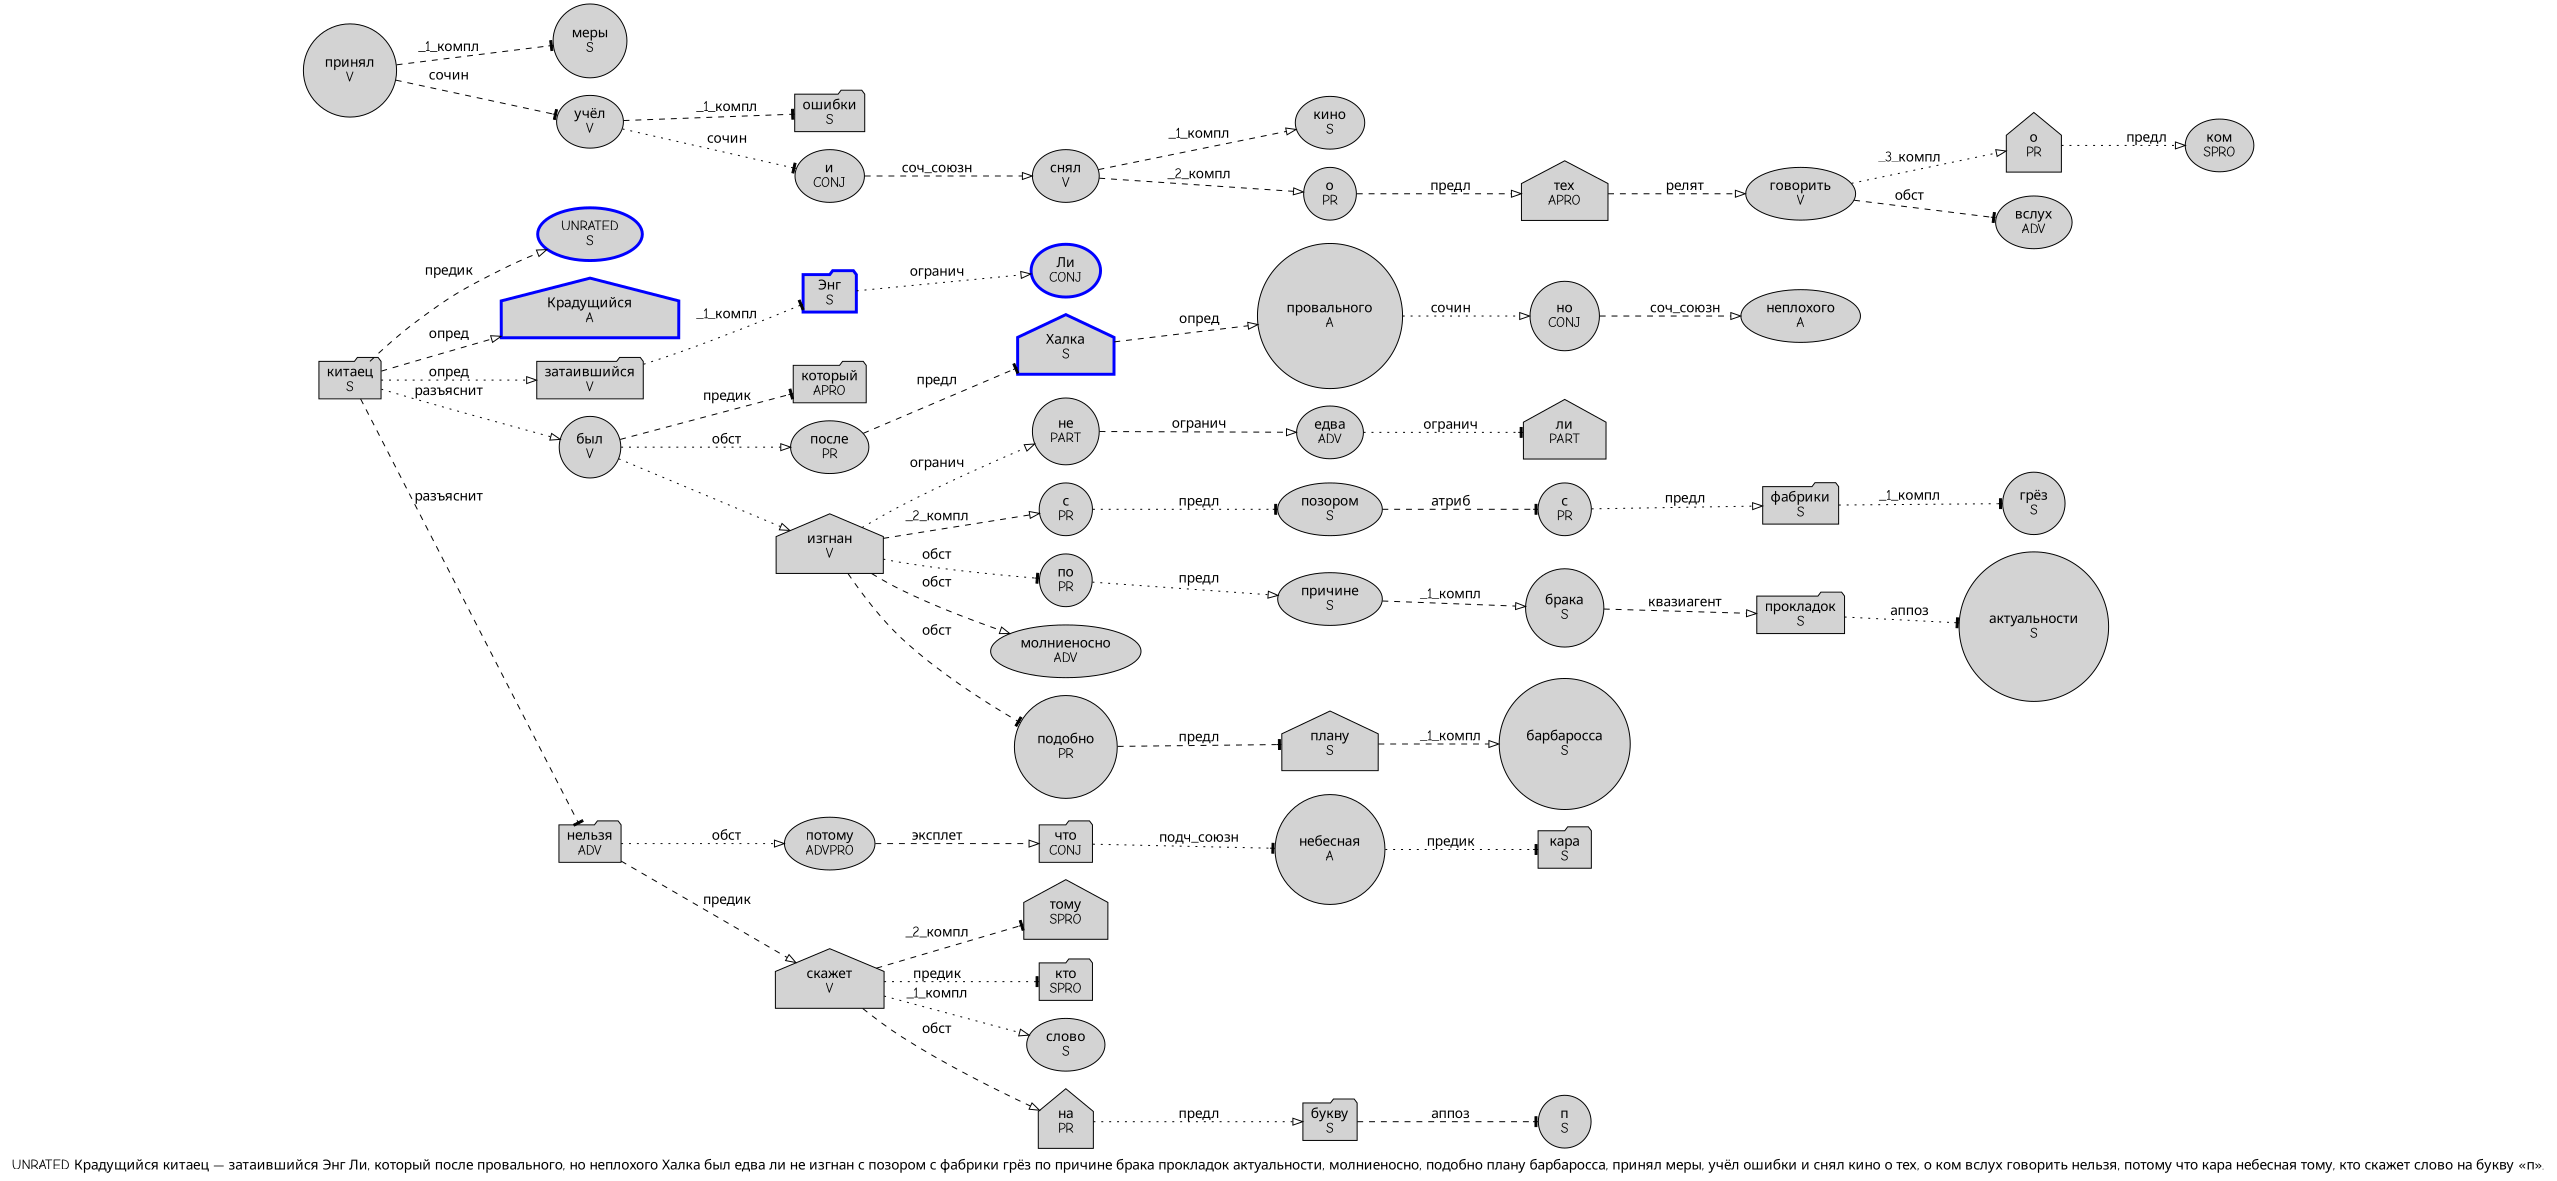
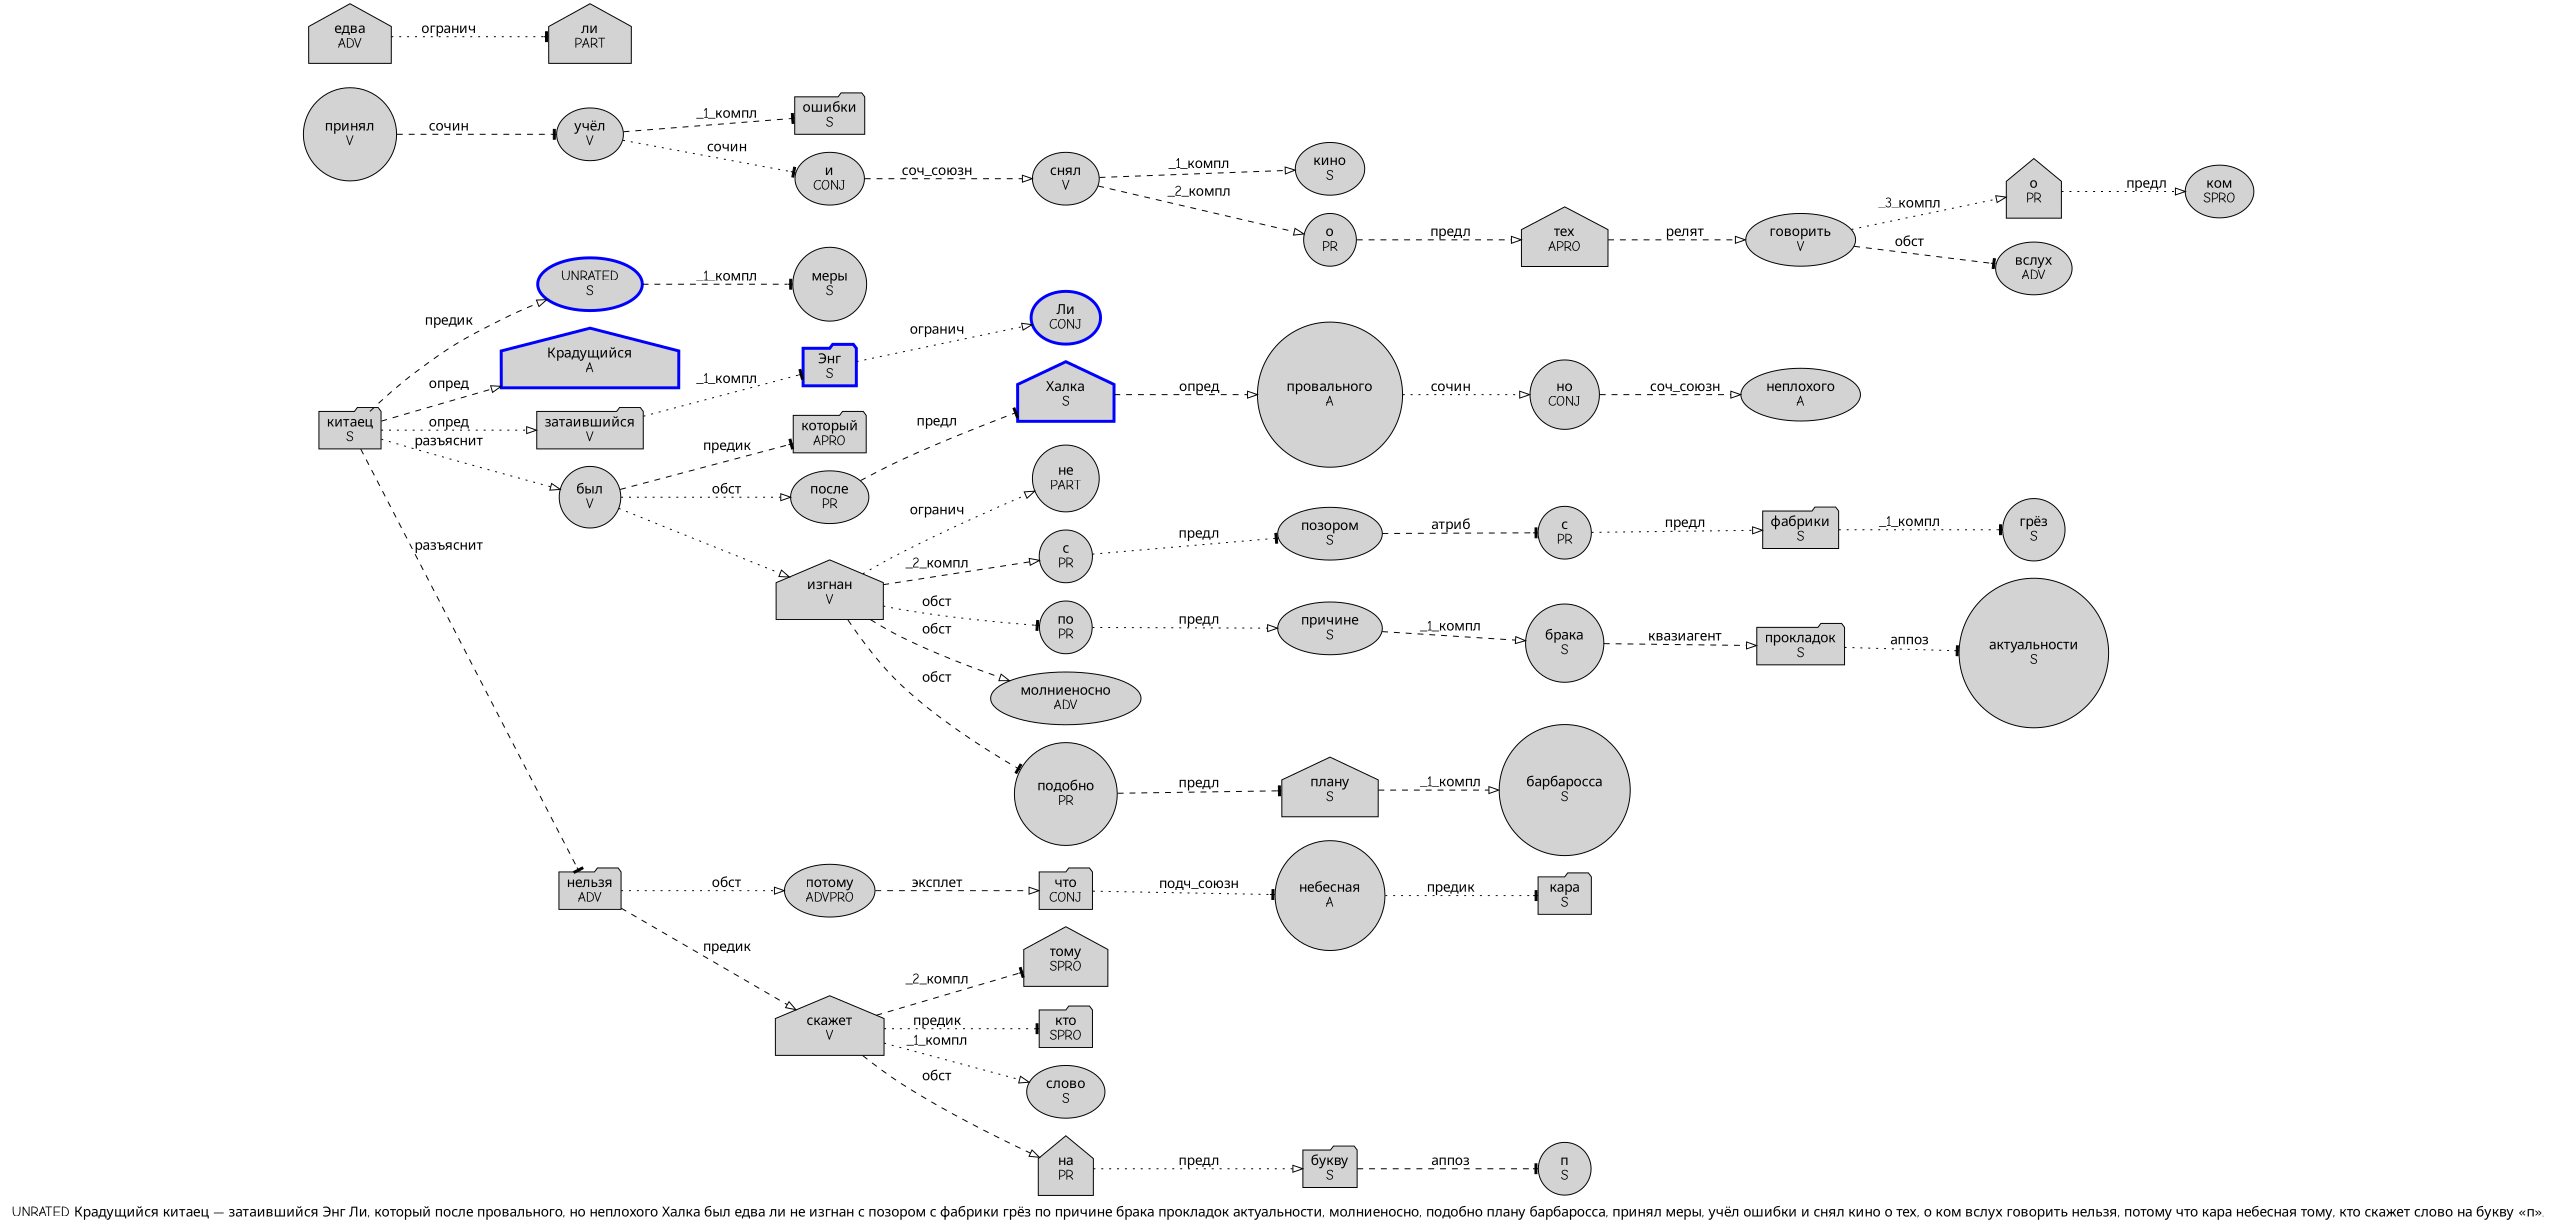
edge "принял V" -> "меры S": now "UNRATED S" -> "меры S"
edge "не PART" -> "едва ADV": removed, label "огранич"
node "едва ADV": shape ellipse -> house
